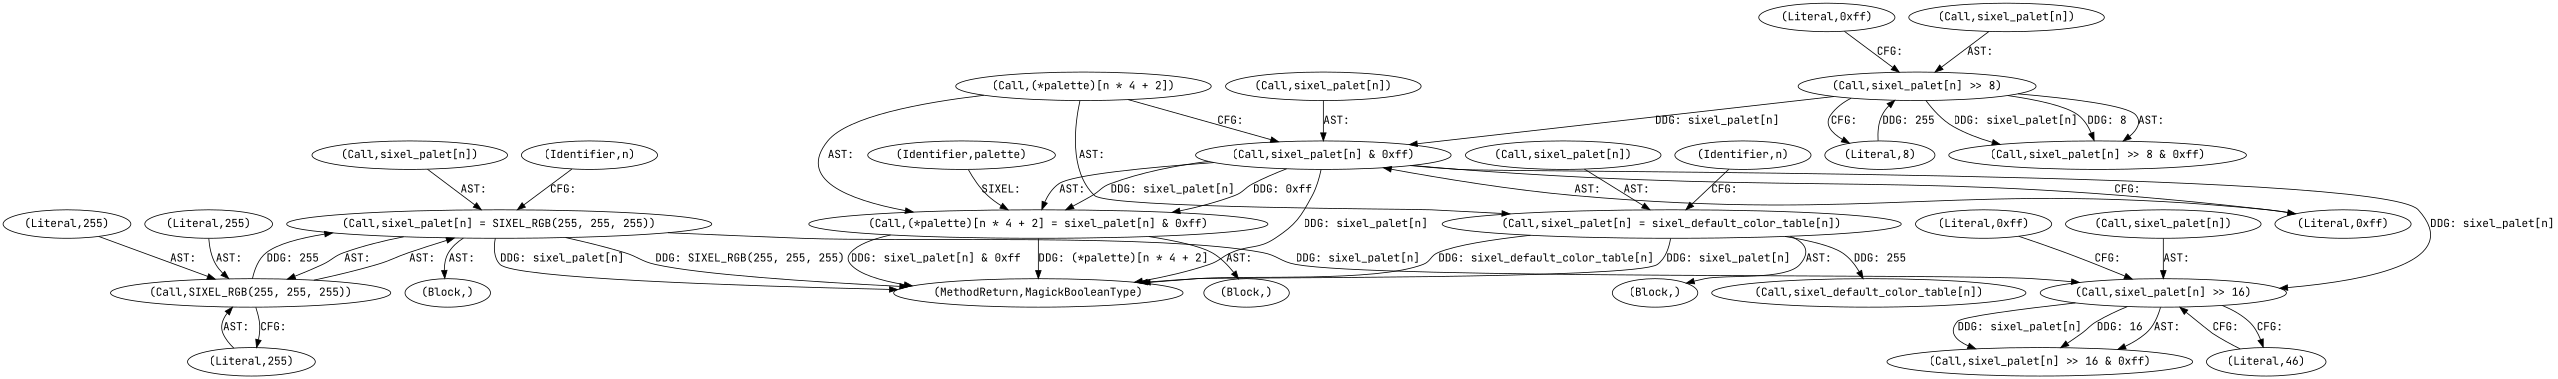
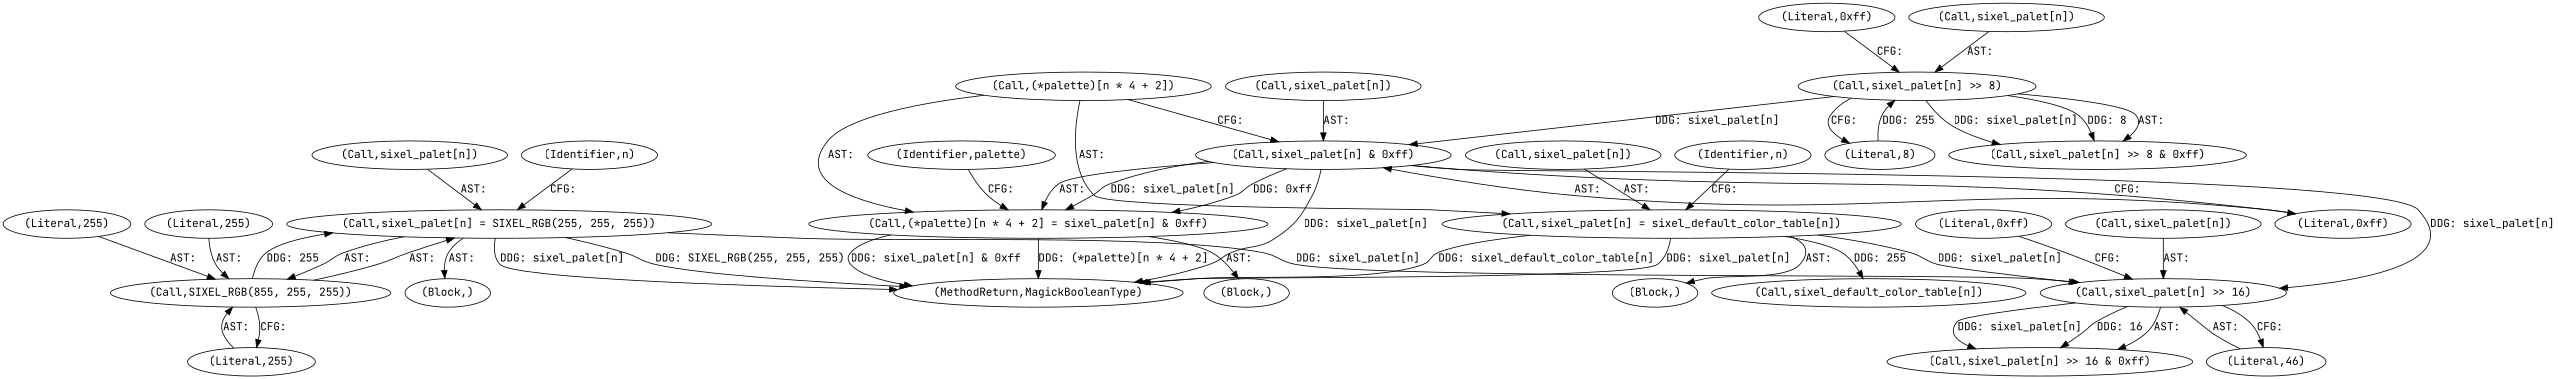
edge "(Identifier,palette)" -> "(Call,(*palette)[n * 4 + 2] = sixel_palet[n] & 0xff)": label "SIXEL: " -> "CFG: "
edge "(Call,sixel_palet[n] = sixel_default_color_table[n])" -> "(Call,sixel_palet[n] >> 16)": added, label "DDG: sixel_palet[n]"
node "(Call,SIXEL_RGB(255, 255, 255))": label "(Call,SIXEL_RGB(255, 255, 255))" -> "(Call,SIXEL_RGB(855, 255, 255))"
edge "(Literal,46)" -> "(Call,sixel_palet[n] >> 16)": label "CFG: " -> "AST: "
